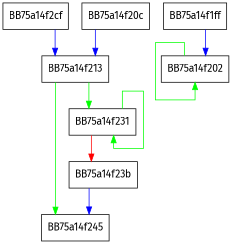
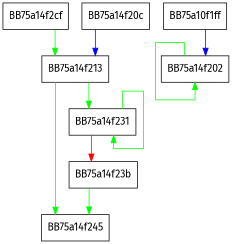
node "BB75a14f1ff": label "BB75a14f1ff" -> "BB75a10f1ff"
edge "BB75a14f2cf" -> "BB75a14f213": color blue -> green
edge "BB75a14f23b" -> "BB75a14f245": color blue -> green
